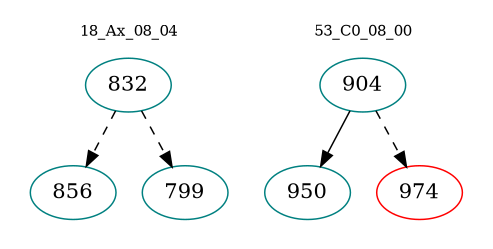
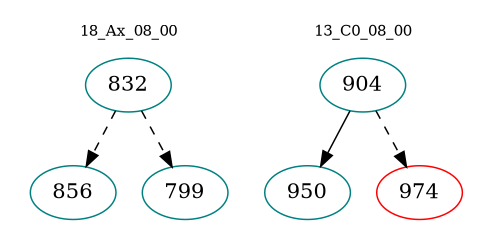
cluster "18_Ax_08_04": label "18_Ax_08_04" -> "18_Ax_08_00"
cluster "53_C0_08_00": label "53_C0_08_00" -> "13_C0_08_00"
